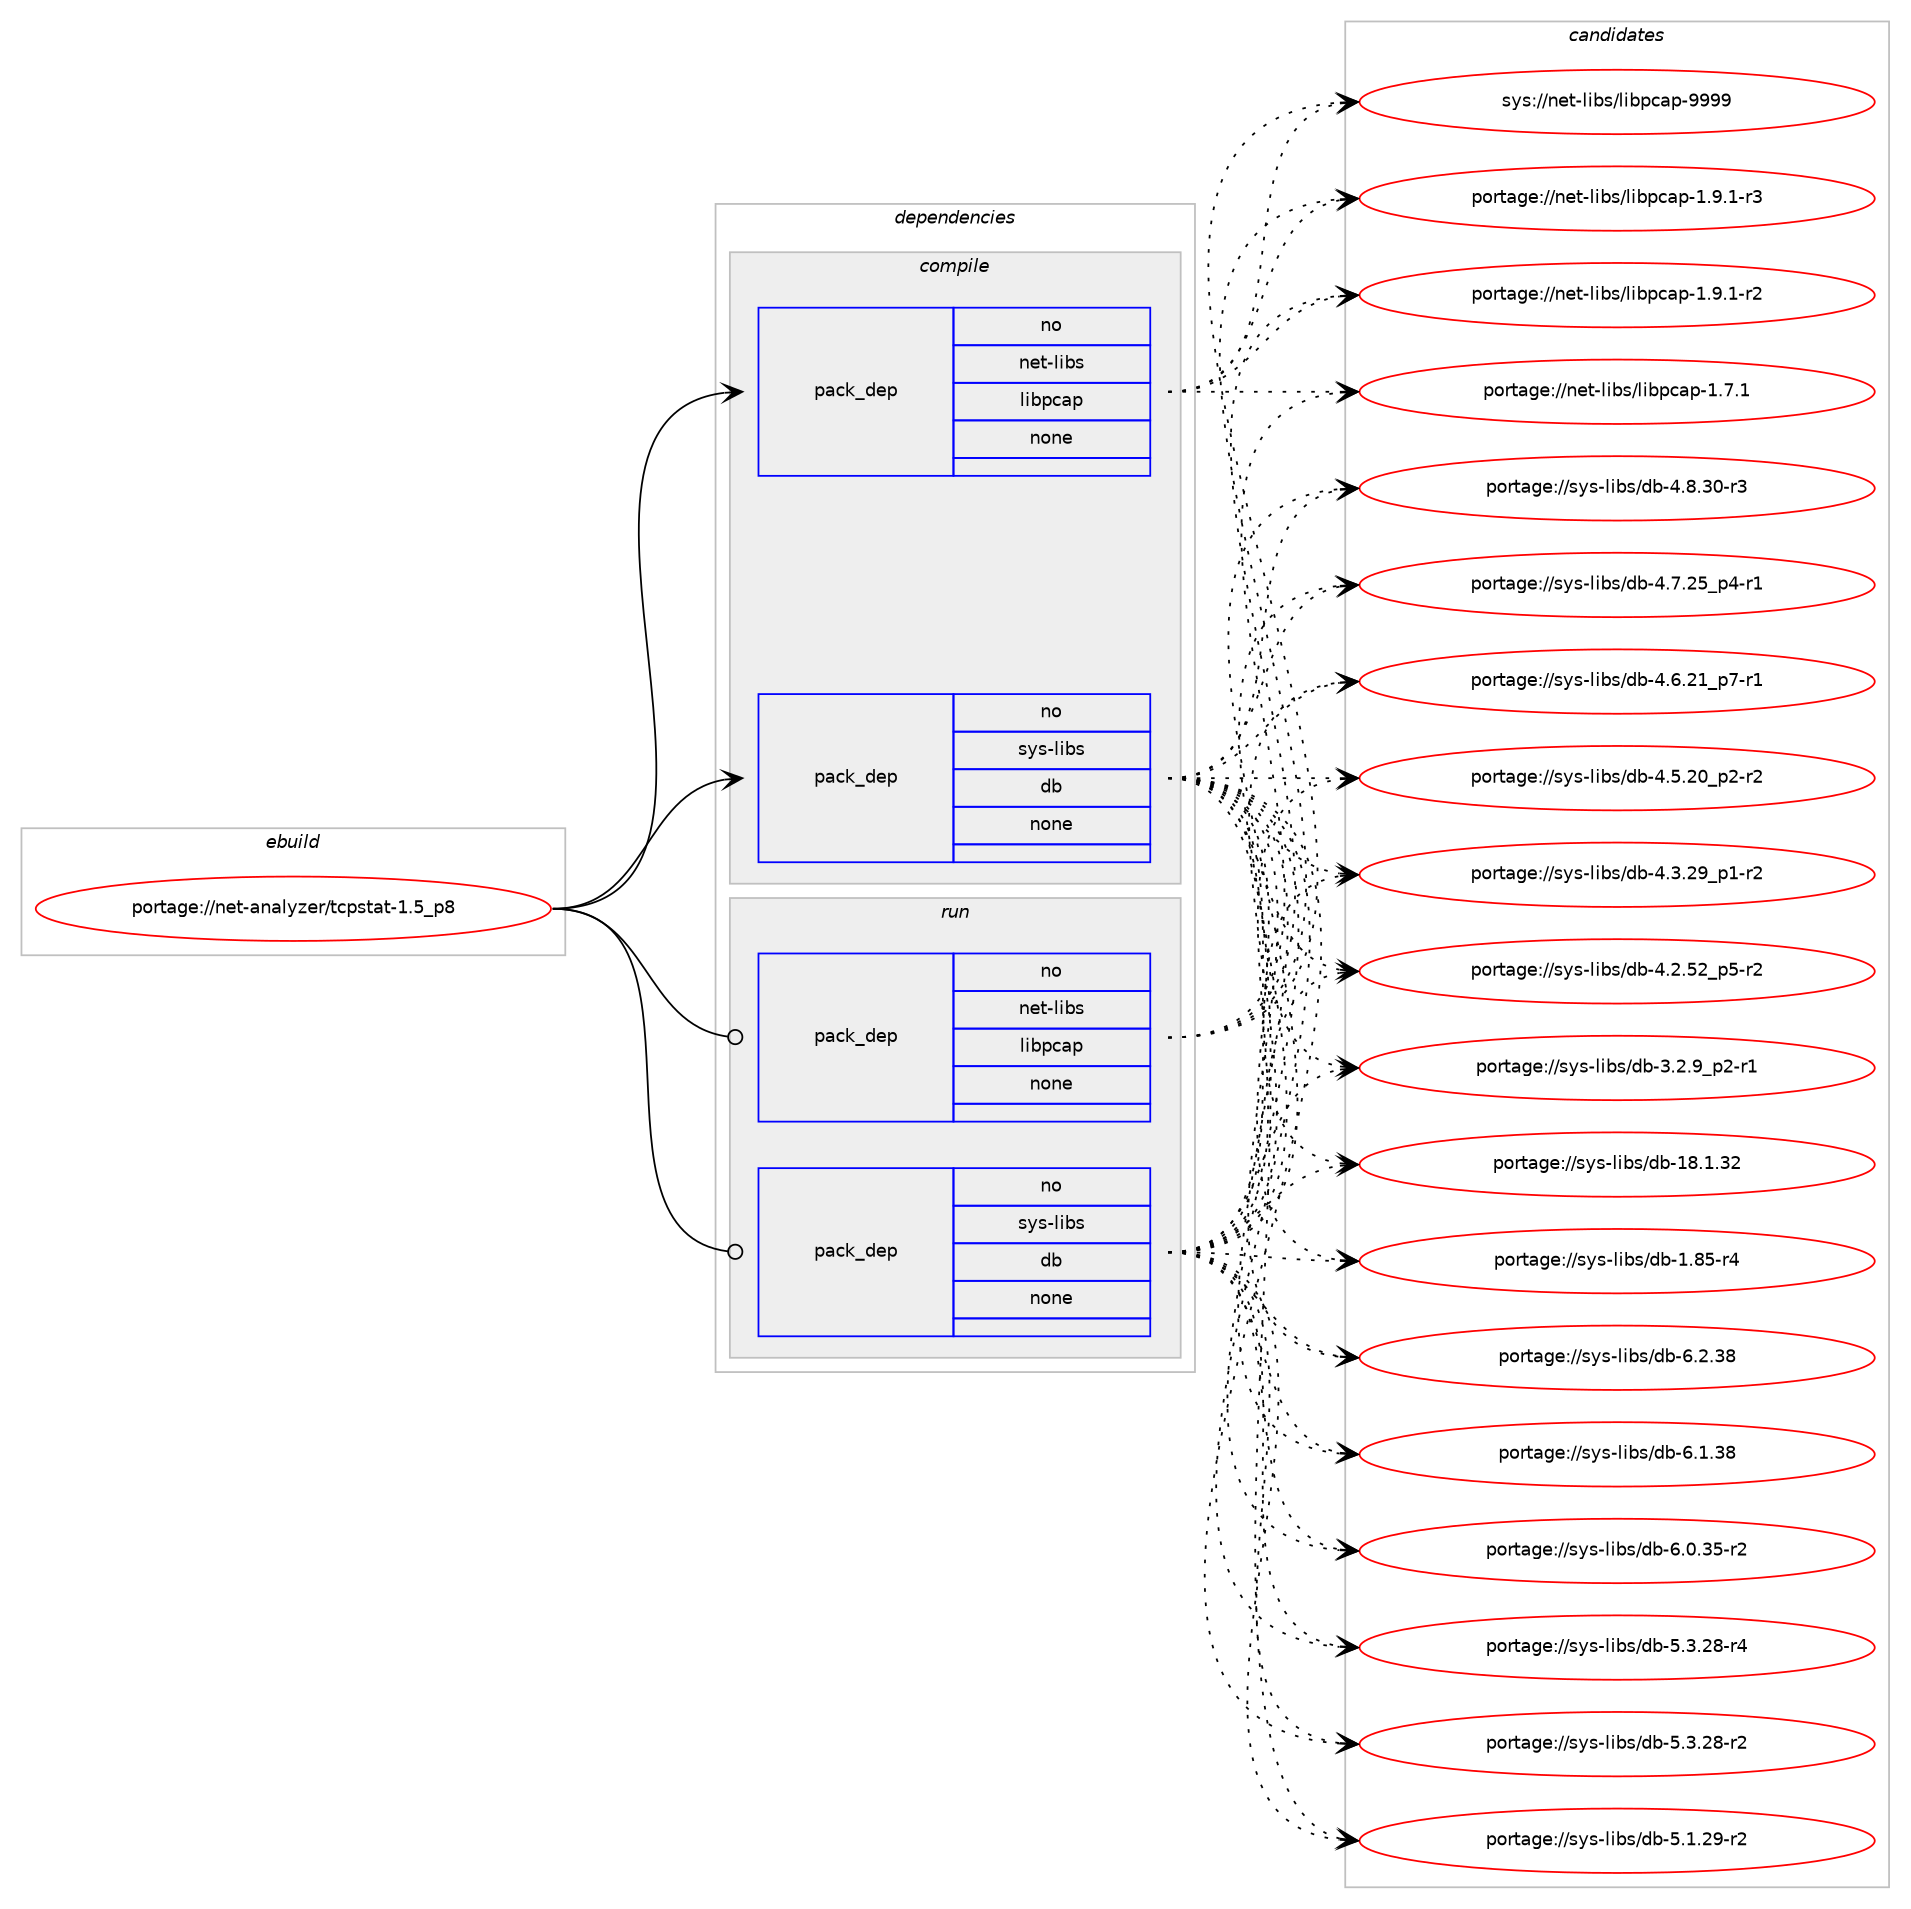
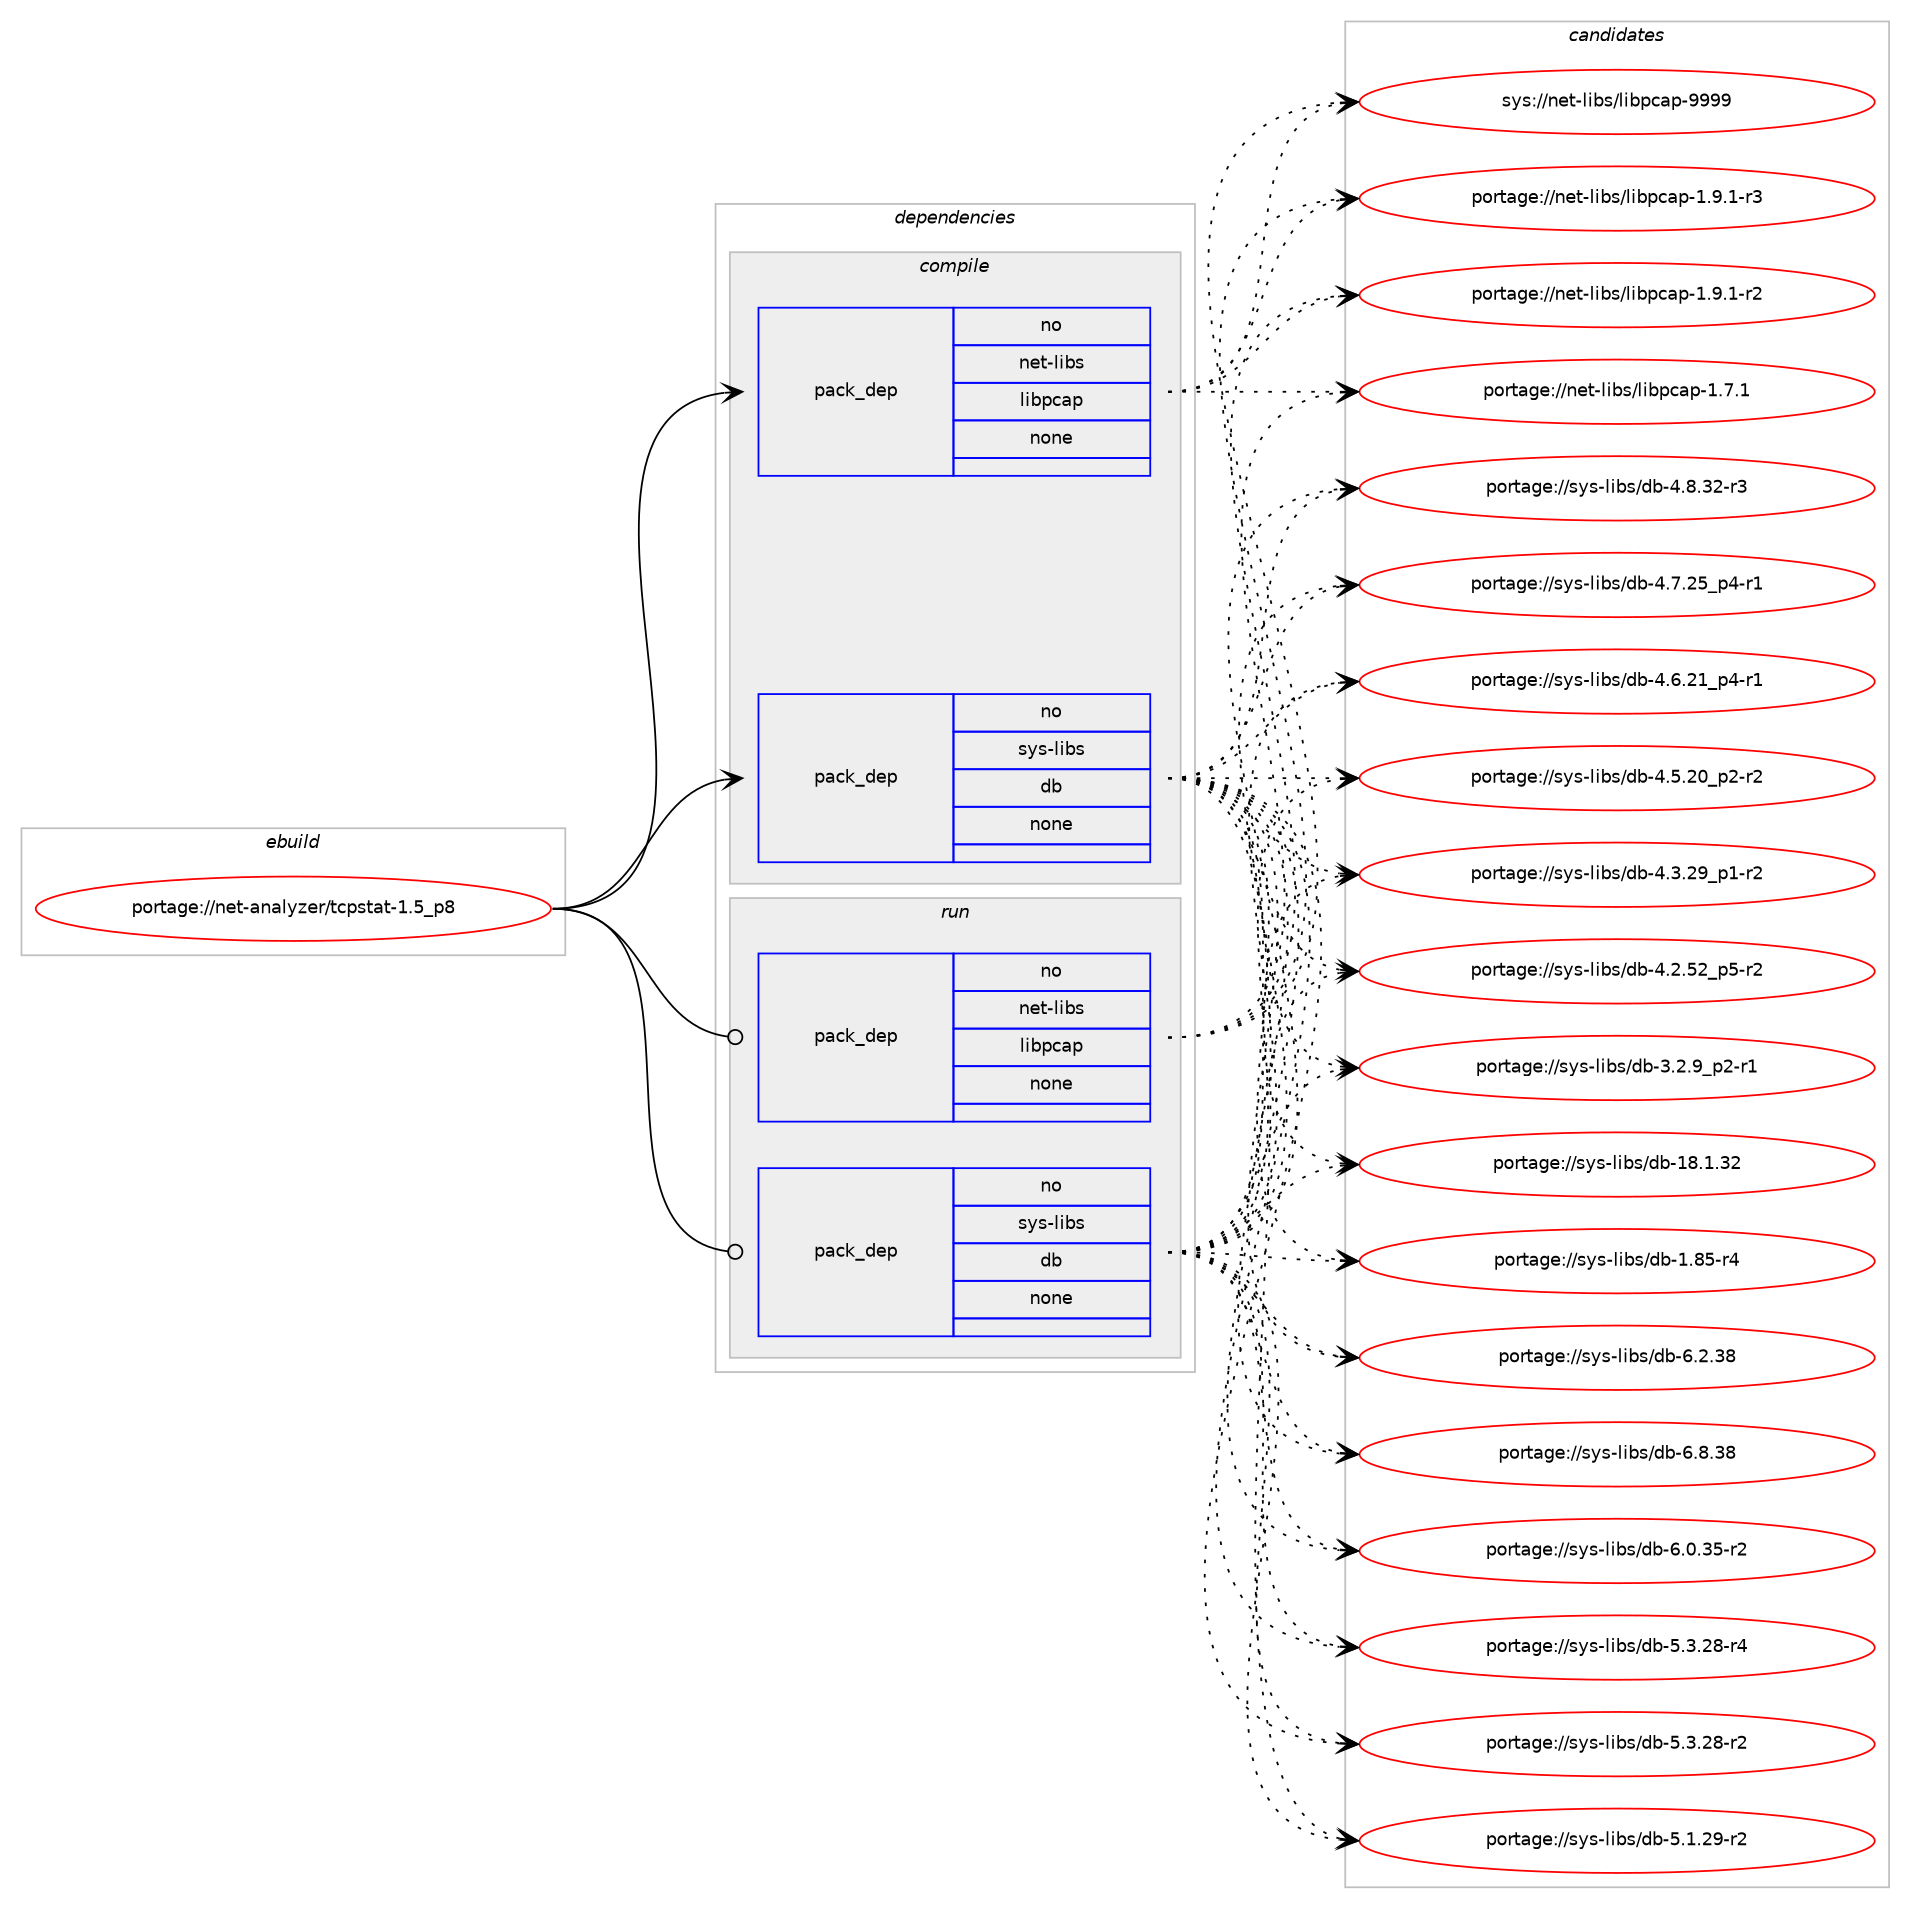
node "portage://sys-libs/db-4.8.30-r3": label "portage://sys-libs/db-4.8.30-r3" -> "portage://sys-libs/db-4.8.32-r3"
node "portage://sys-libs/db-4.6.21_p7-r1": label "portage://sys-libs/db-4.6.21_p7-r1" -> "portage://sys-libs/db-4.6.21_p4-r1"
node "portage://sys-libs/db-6.1.38": label "portage://sys-libs/db-6.1.38" -> "portage://sys-libs/db-6.8.38"
